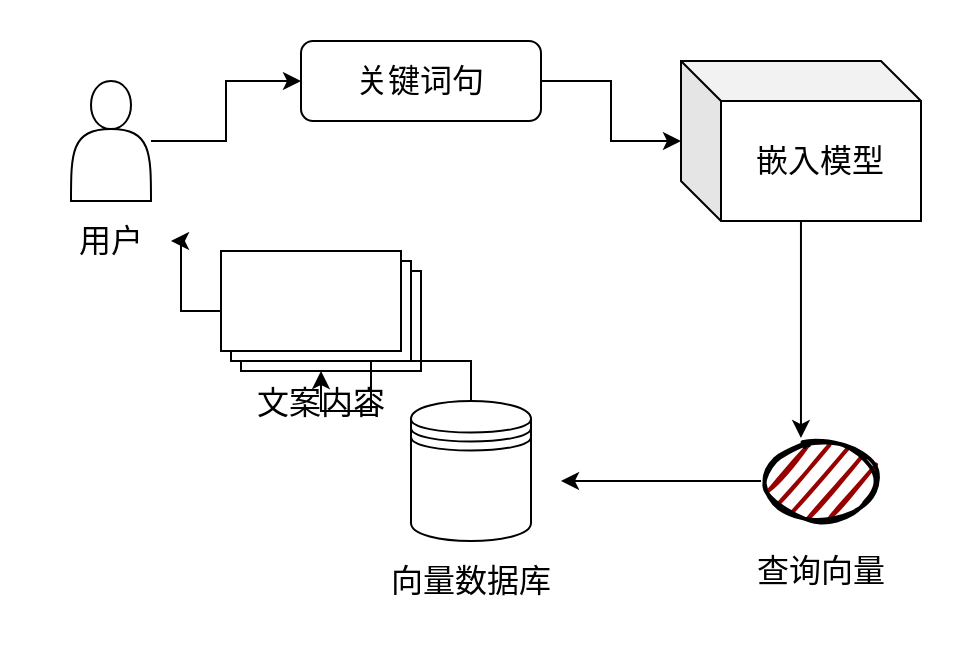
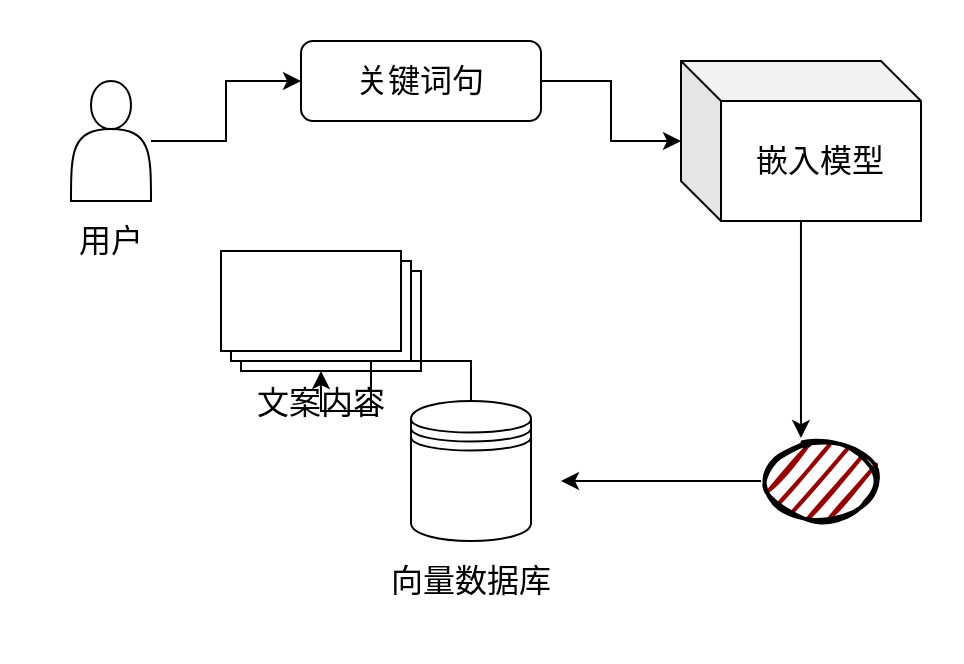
edge "文案内容" -> "用户": removed
node "查询向量": removed
